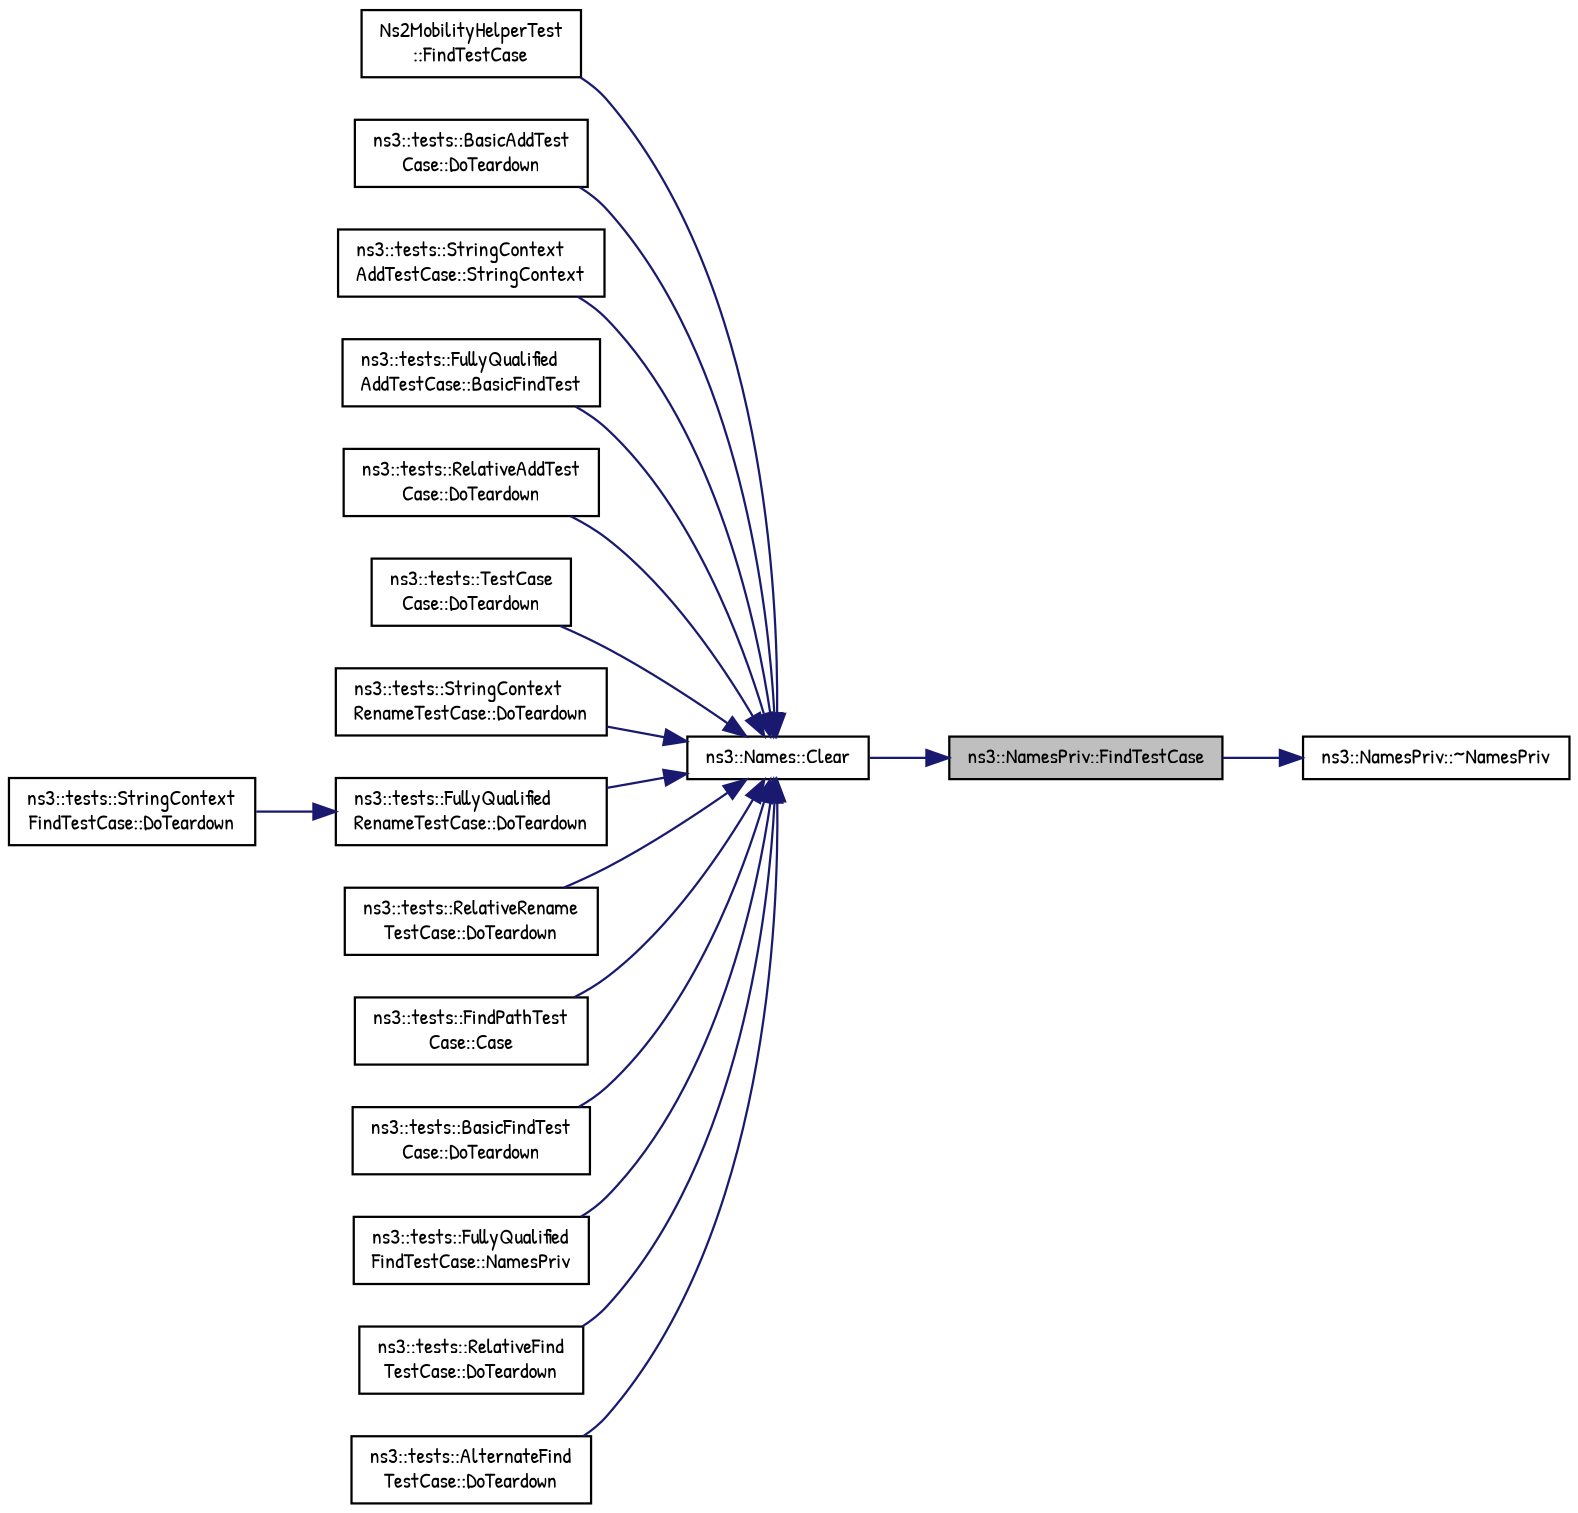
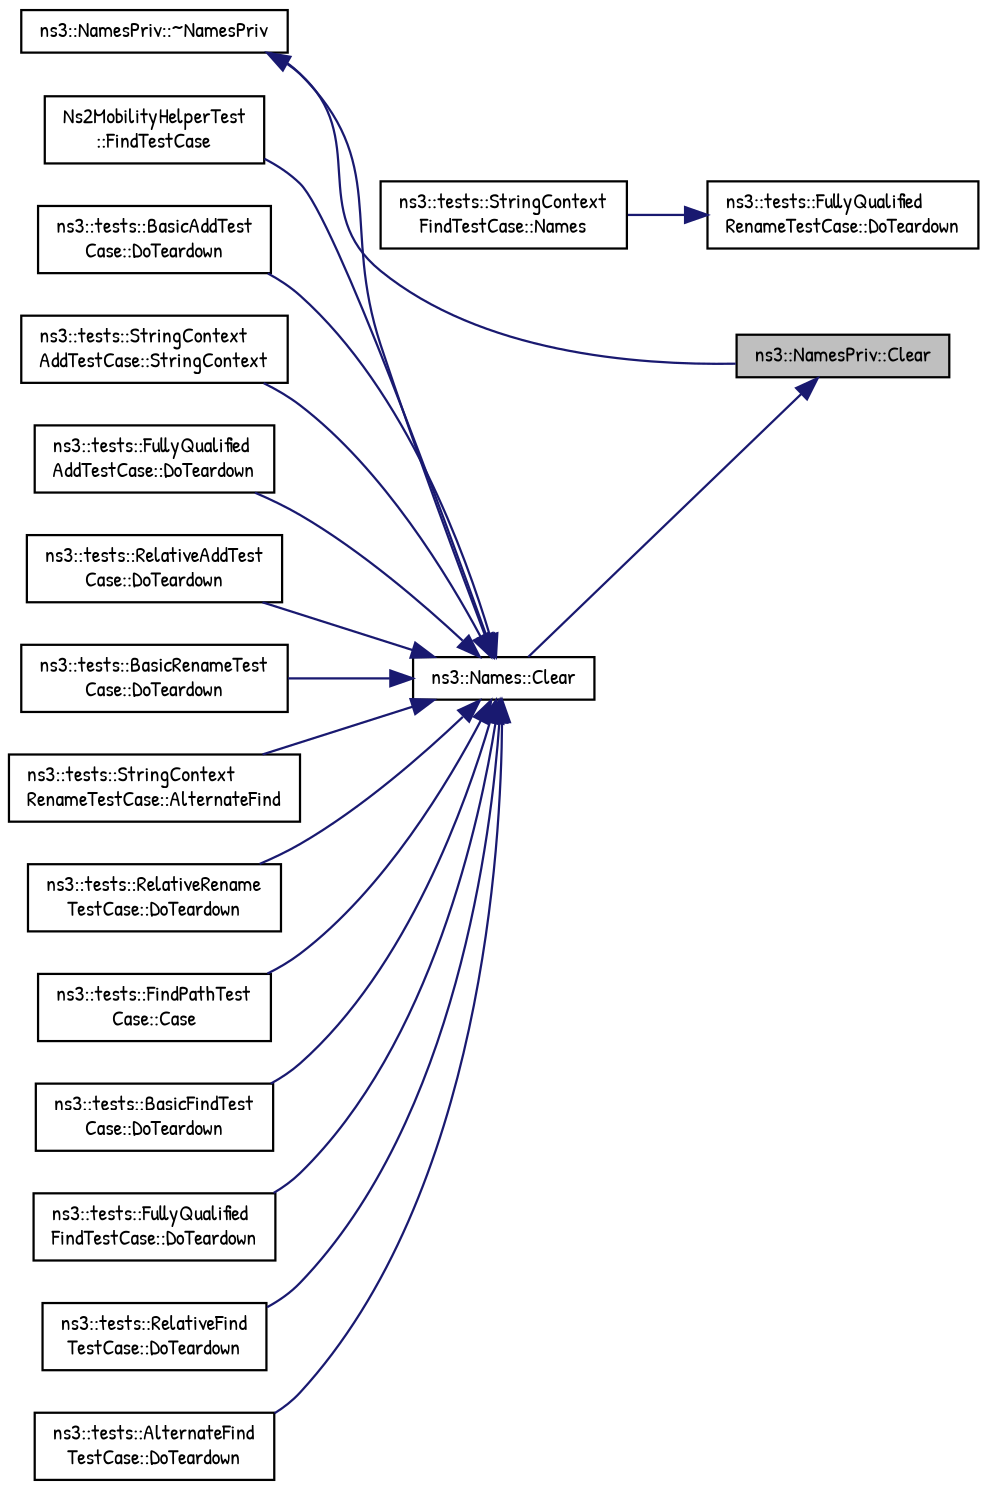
node "ns3::tests::FullyQualified AddTestCase::BasicFindTest": label "ns3::tests::FullyQualified AddTestCase::BasicFindTest" -> "ns3::tests::FullyQualified AddTestCase::DoTeardown"
node "ns3::tests::TestCase Case::DoTeardown": label "ns3::tests::TestCase Case::DoTeardown" -> "ns3::tests::BasicRenameTest Case::DoTeardown"
node "ns3::tests::StringContext RenameTestCase::DoTeardown": label "ns3::tests::StringContext RenameTestCase::DoTeardown" -> "ns3::tests::StringContext RenameTestCase::AlternateFind"
node "ns3::NamesPriv::FindTestCase": label "ns3::NamesPriv::FindTestCase" -> "ns3::NamesPriv::Clear"
edge "ns3::tests::FullyQualified RenameTestCase::DoTeardown" -> "ns3::Names::Clear": now "ns3::NamesPriv::~NamesPriv" -> "ns3::Names::Clear"
node "ns3::tests::StringContext FindTestCase::DoTeardown": label "ns3::tests::StringContext FindTestCase::DoTeardown" -> "ns3::tests::StringContext FindTestCase::Names"
node "ns3::tests::FullyQualified FindTestCase::NamesPriv": label "ns3::tests::FullyQualified FindTestCase::NamesPriv" -> "ns3::tests::FullyQualified FindTestCase::DoTeardown"
